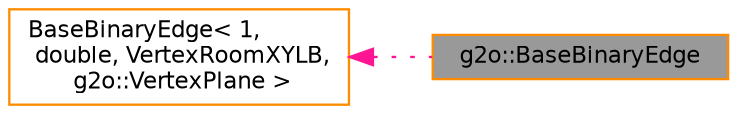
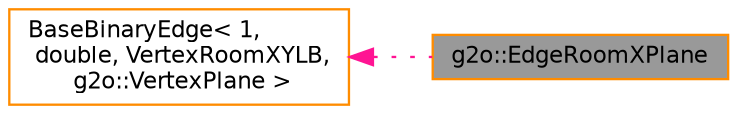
node "g2o::BaseBinaryEdge": label "g2o::BaseBinaryEdge" -> "g2o::EdgeRoomXPlane"
